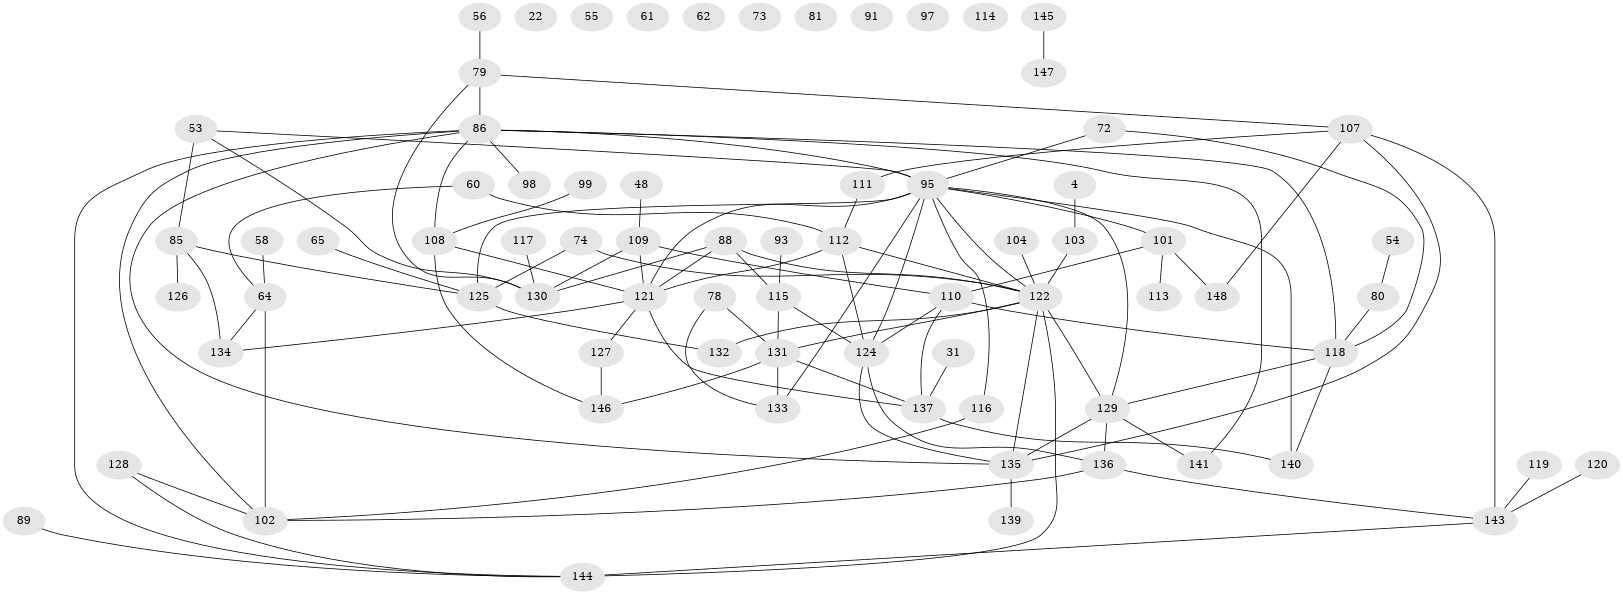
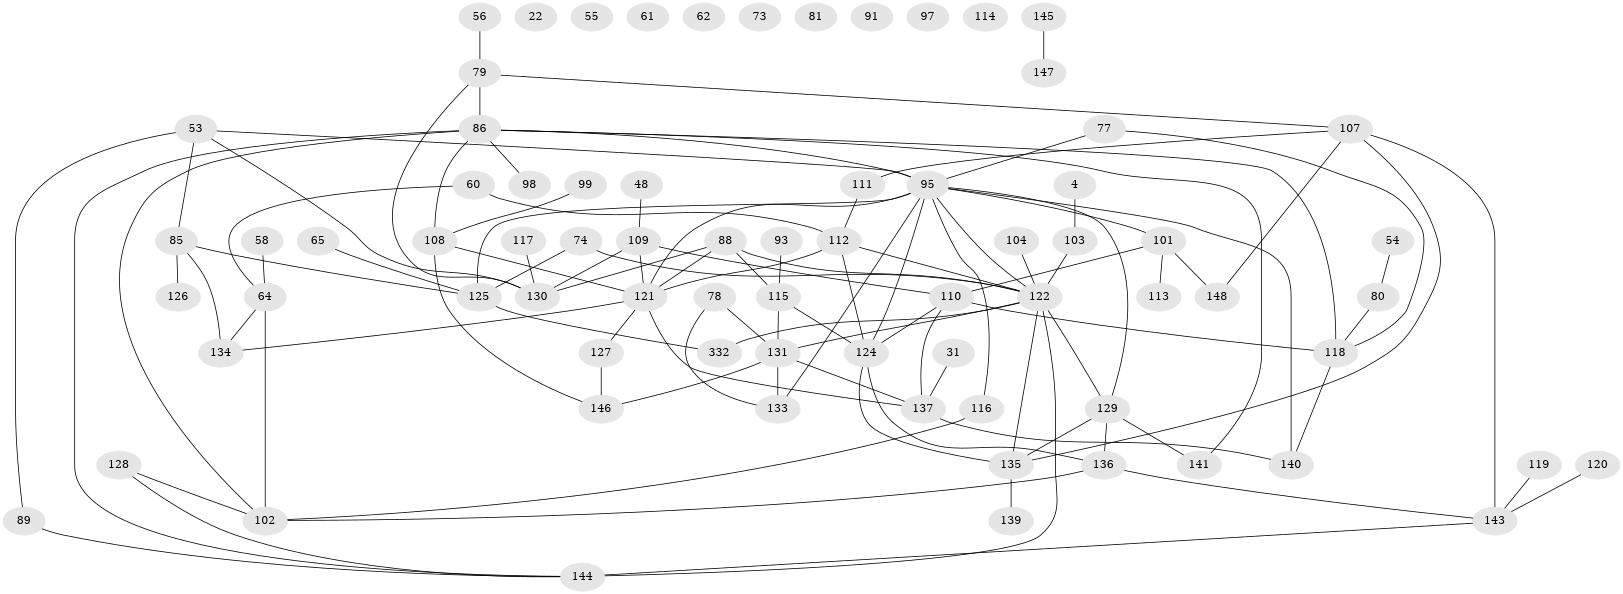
node "72": label "72" -> "77"
edge "53" -- "89": added
node "132": label "132" -> "332"
edge "118" -- "129": removed
edge "86" -- "135": removed
